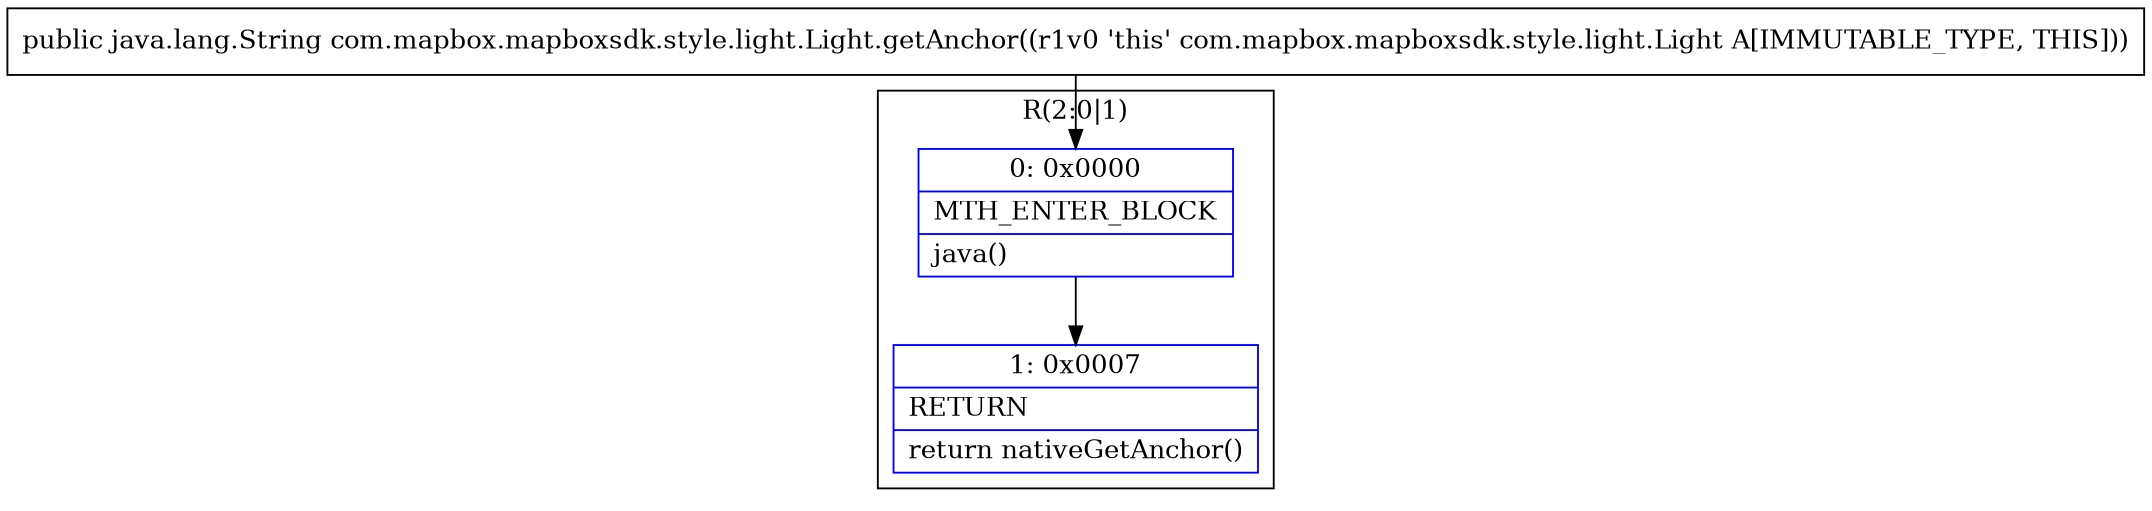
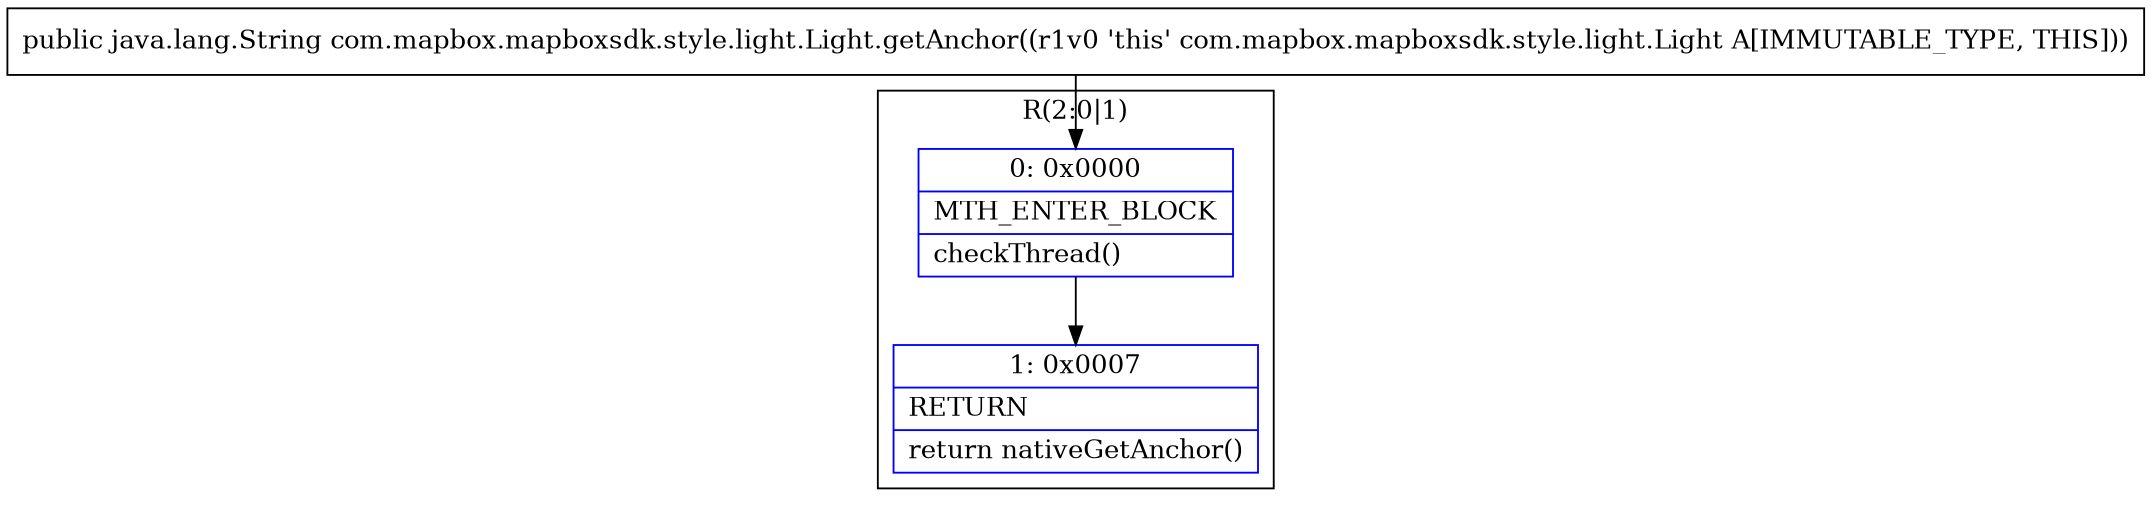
node "0: 0x0000": text "java()" -> "checkThread()"
